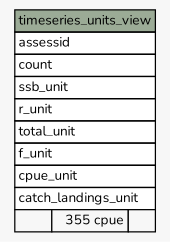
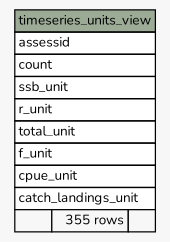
node "timeseries_units_view": text "355 cpue" -> "355 rows"
